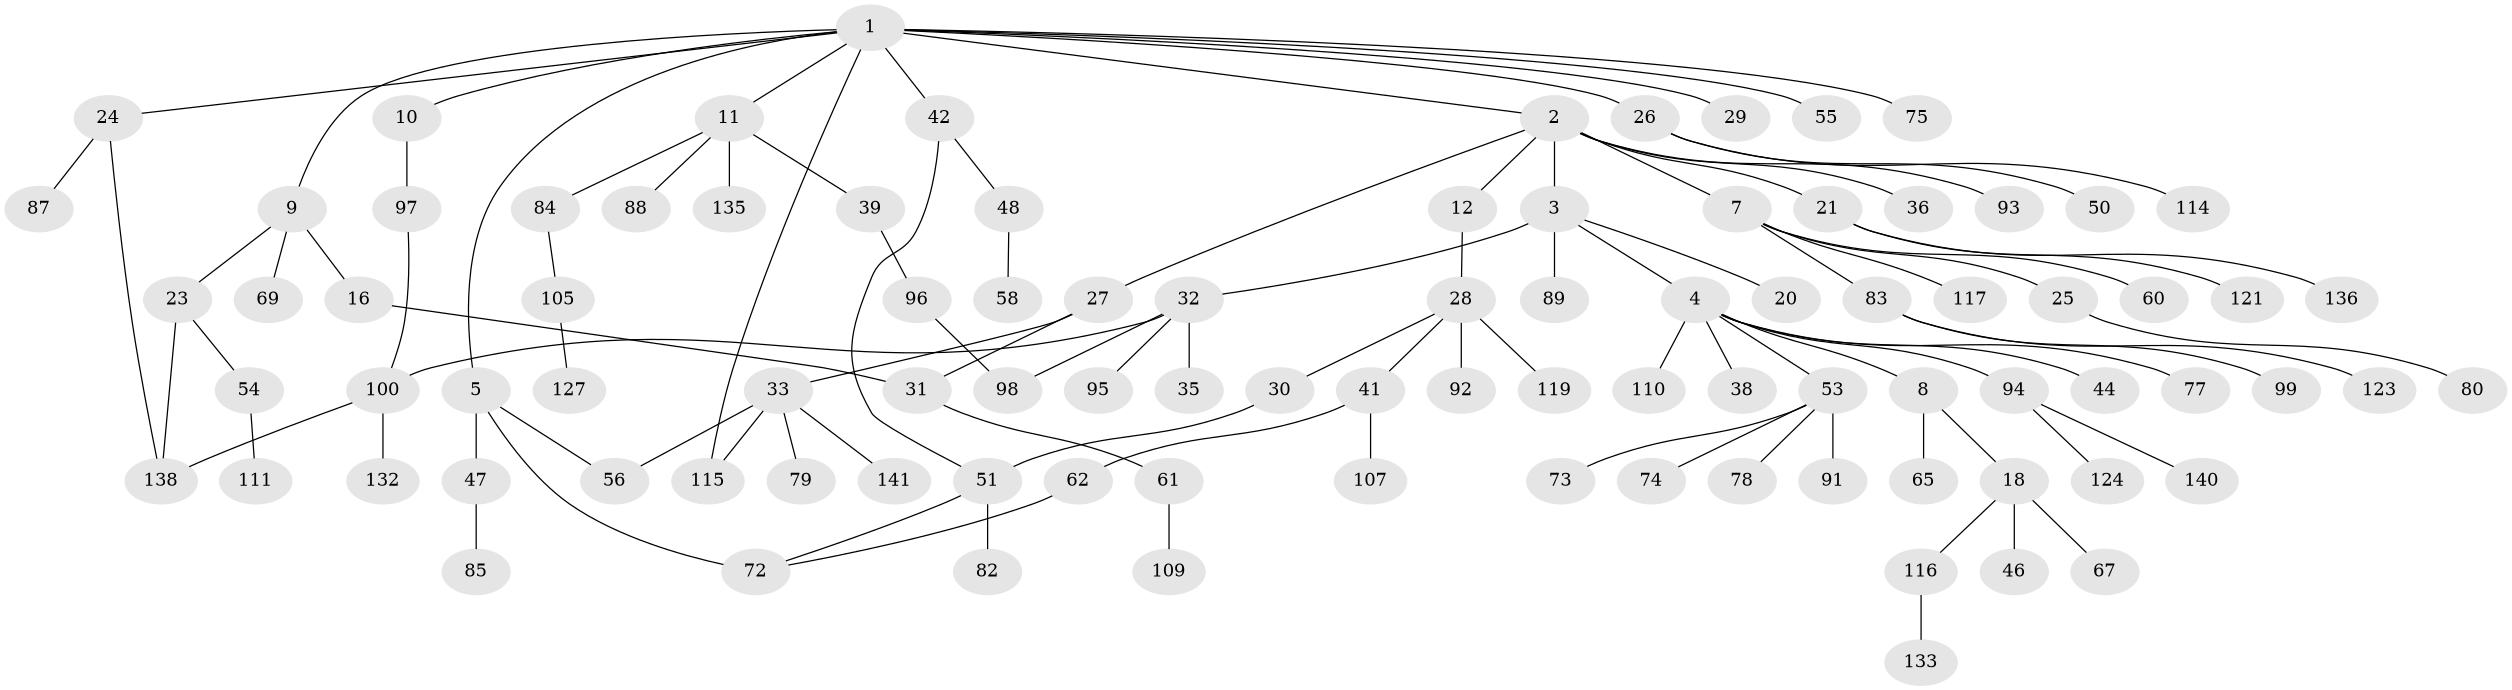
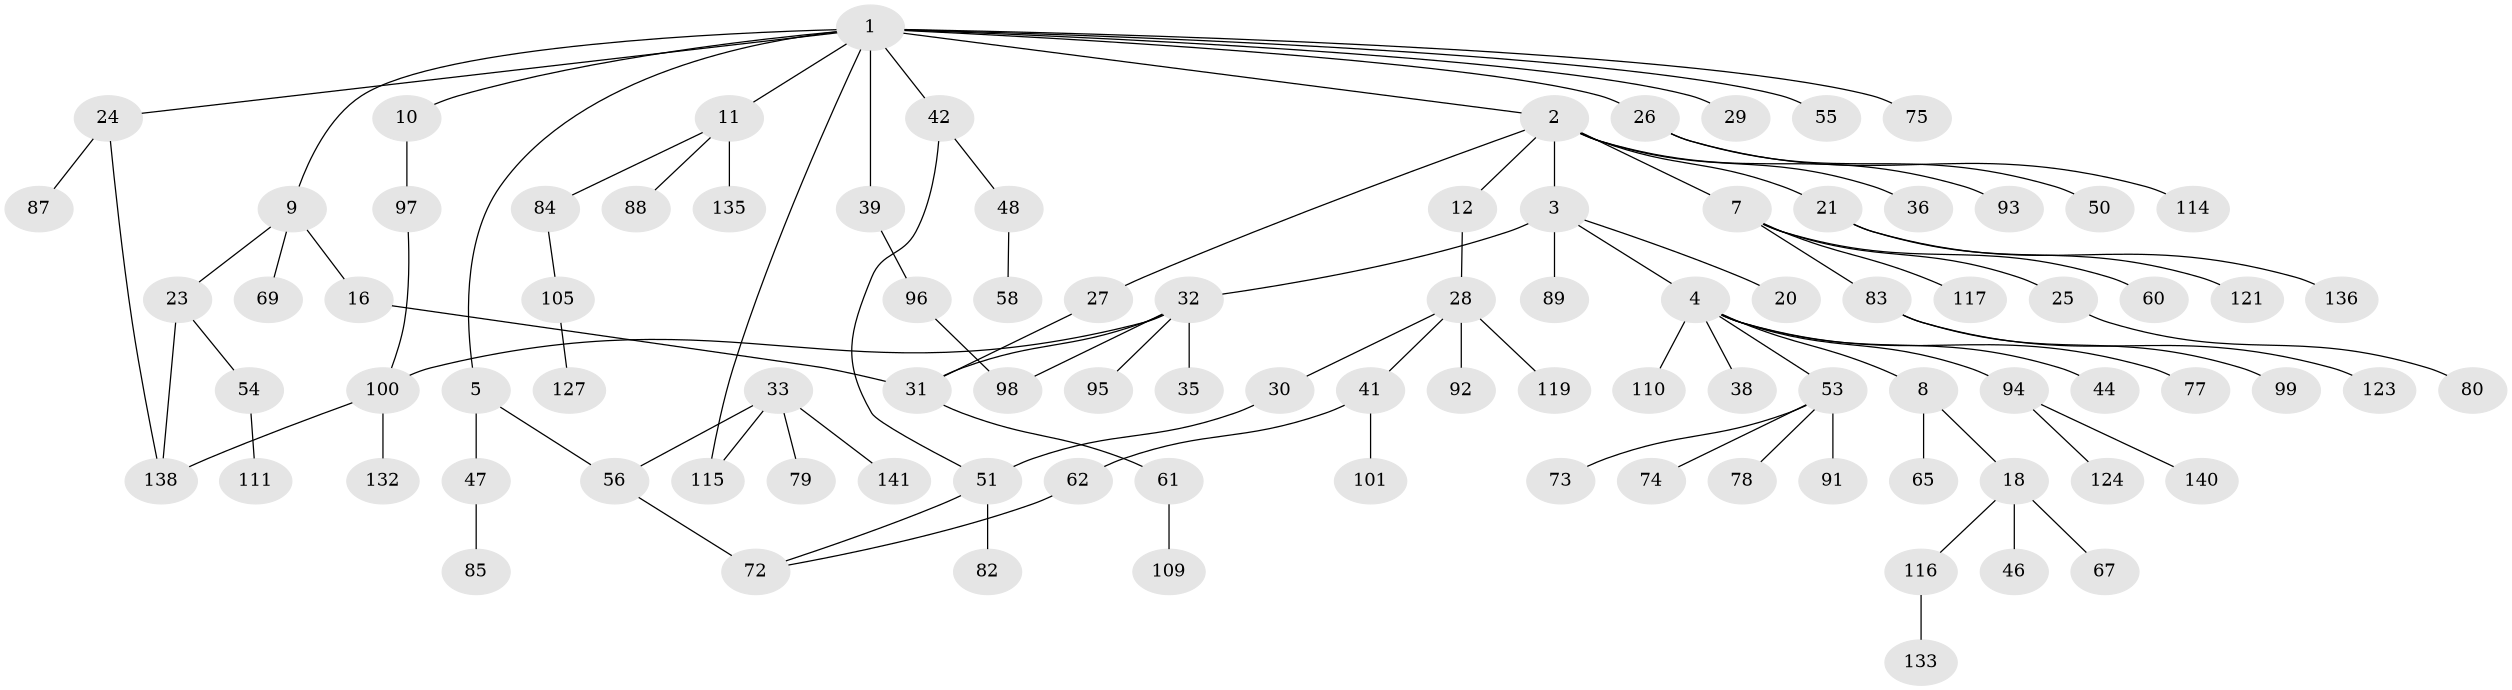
edge "11" -- "39": now "1" -- "39"
edge "27" -- "33": removed
edge "32" -- "31": added
node "107": label "107" -> "101"
edge "5" -- "72": now "56" -- "72"
